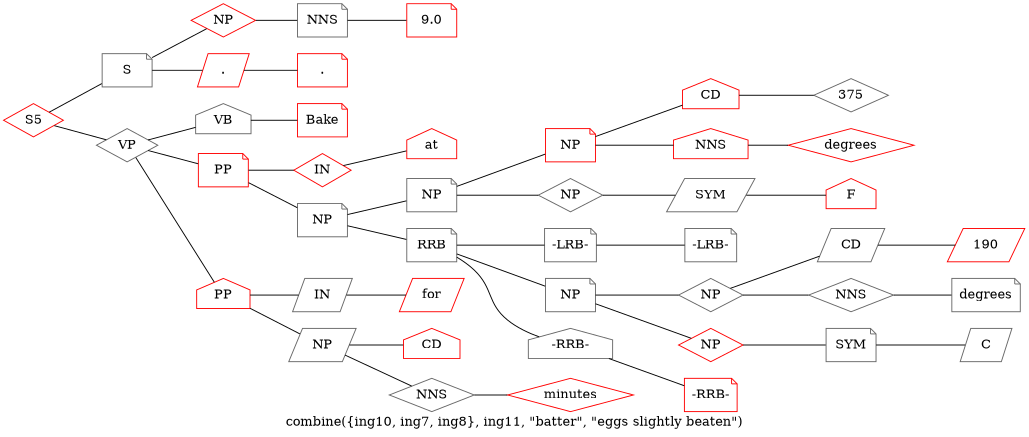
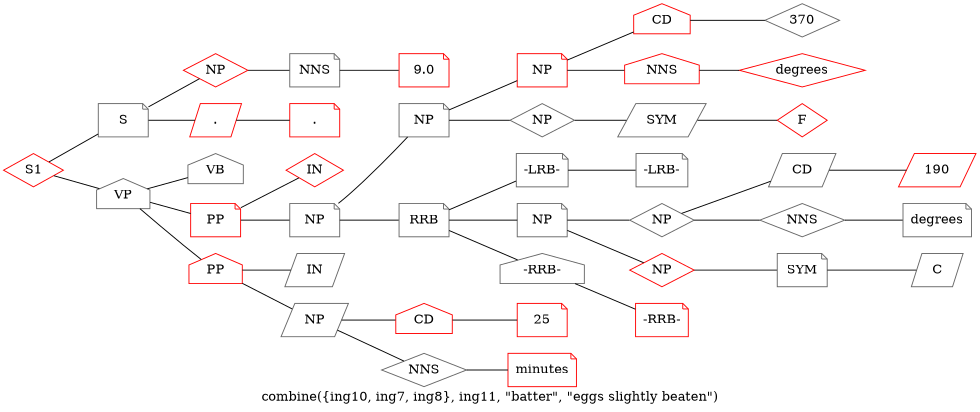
node "375": label "375" -> "370"
node "S5": label "S5" -> "S1"
node "Bake": removed
node "VP": shape diamond -> house
node "at": removed
node "F": shape house -> diamond
node "for": removed
node "25": added
node "minutes": shape diamond -> note
